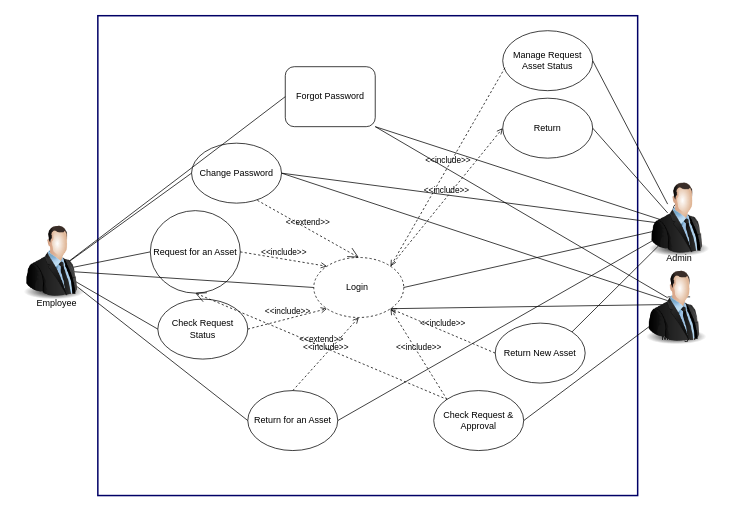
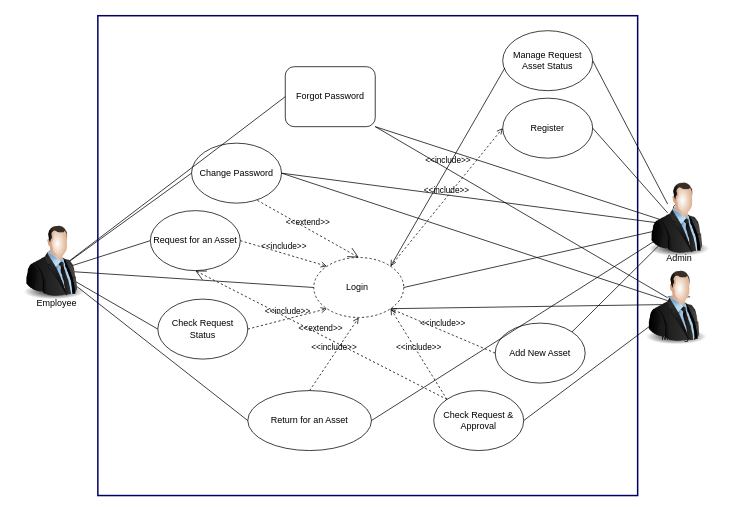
node "Return": label "Return" -> "Register"
edge "Manage Request Asset Status" -> "Login": style dashed -> solid
node "Request for an Asset": size 90x83 -> 90x60
node "Return New Asset": label "Return New Asset" -> "Add New Asset"
node "Return for an Asset": size 90x60 -> 124x60
